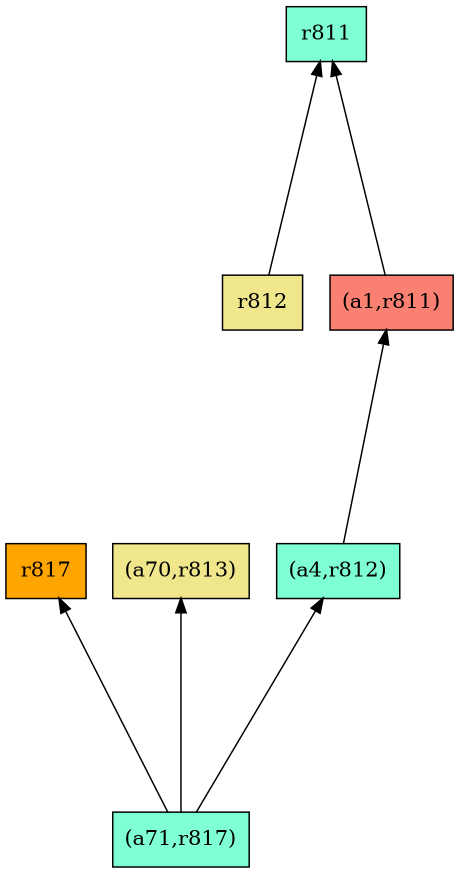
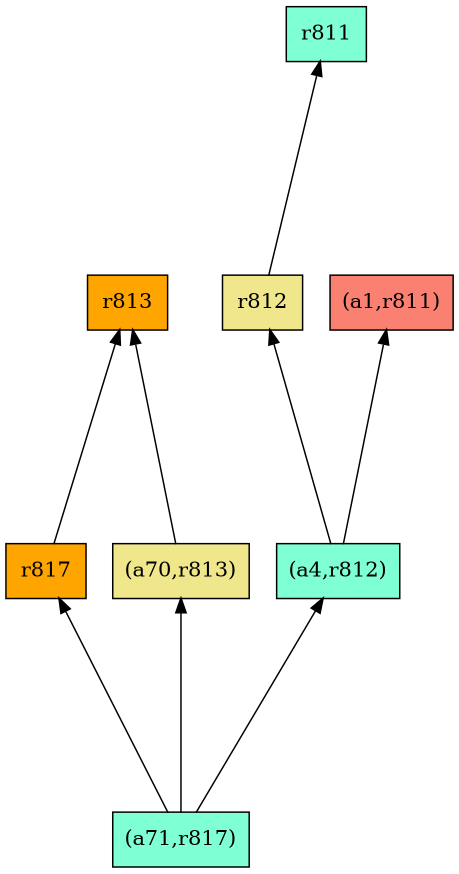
edge "(a1,r811)" -> "r811": removed
node "r813": added
edge "(a4,r812)" -> "r812": added
